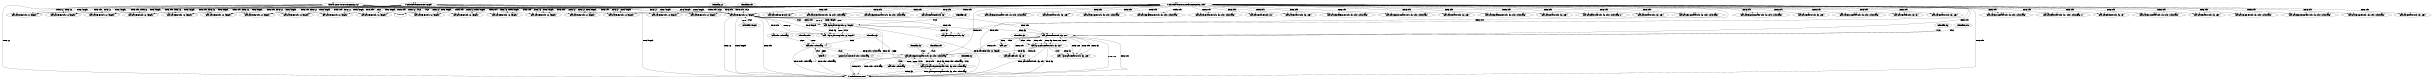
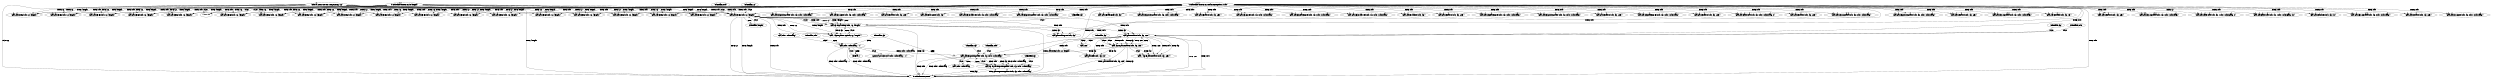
edge "(MethodParameterIn,netdissect_options *ndo)" -> "(Call,parseattrstat(ndo, dp, !ndo->ndo_qflag, 0))": label "DDG: ndo" -> "DDG: rp"
node "(Call,parseattrstat(ndo, dp, !ndo->ndo_qflag, v3))": added
edge "(Literal,const struct sunrpc_msg *rp)" -> "(MethodReturn,RET)": label "DDG: rp" -> "AST: rp"
